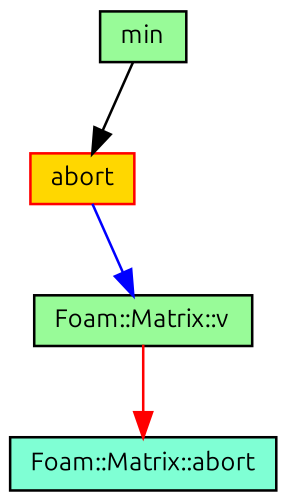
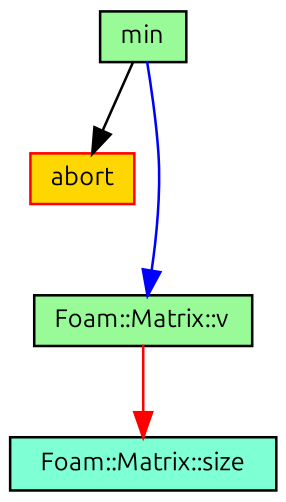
edge "abort" -> "Foam::Matrix::v": now "min" -> "Foam::Matrix::v"
node "Foam::Matrix::abort": label "Foam::Matrix::abort" -> "Foam::Matrix::size"
